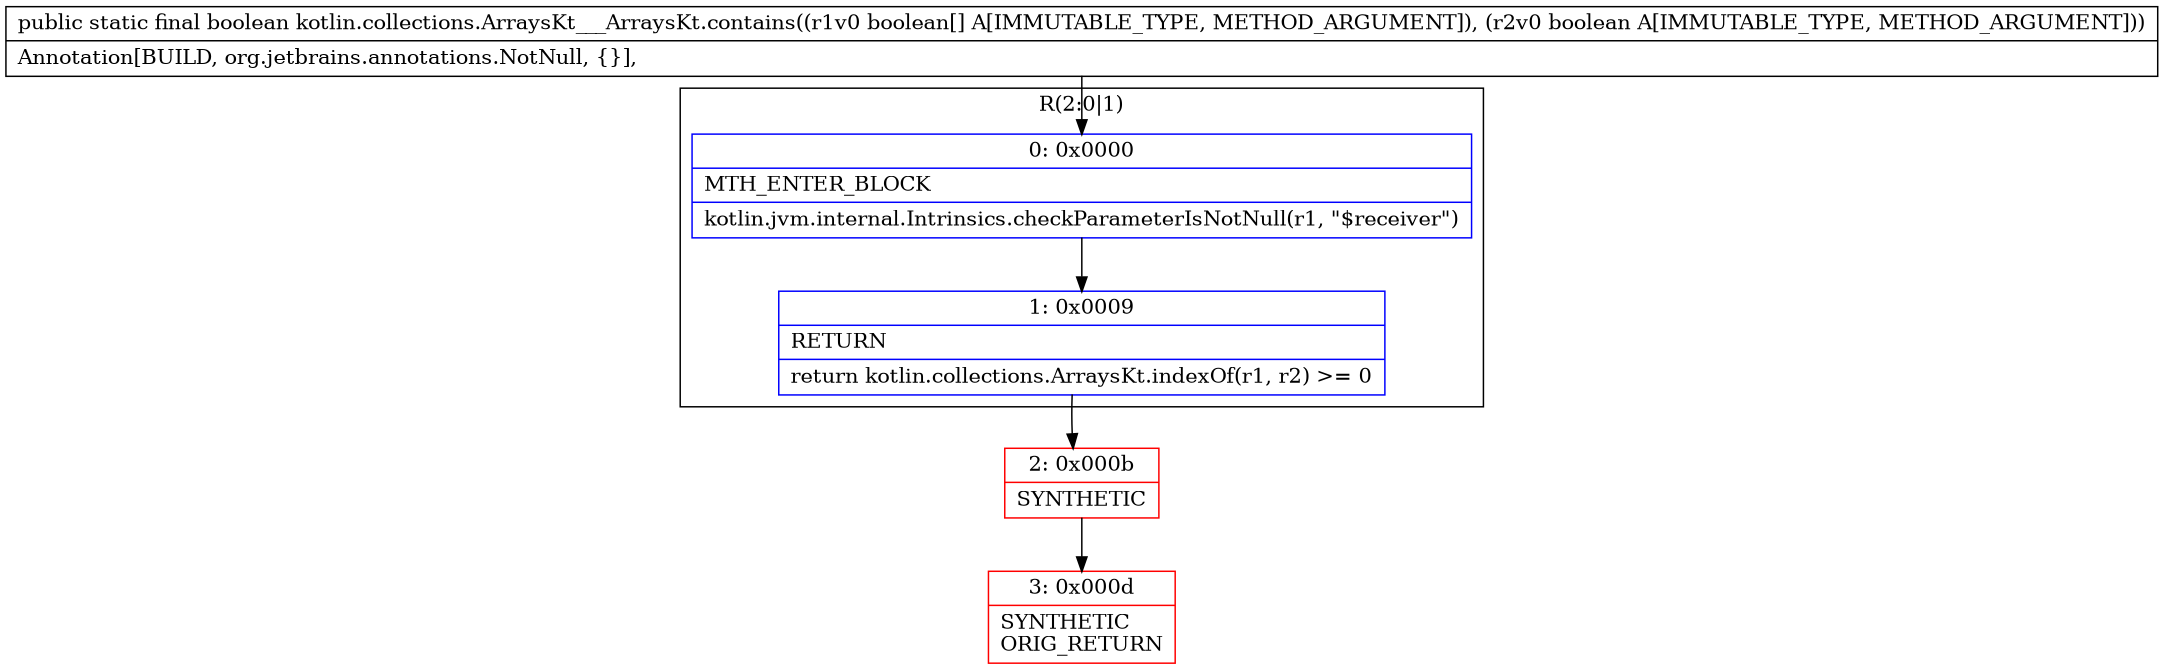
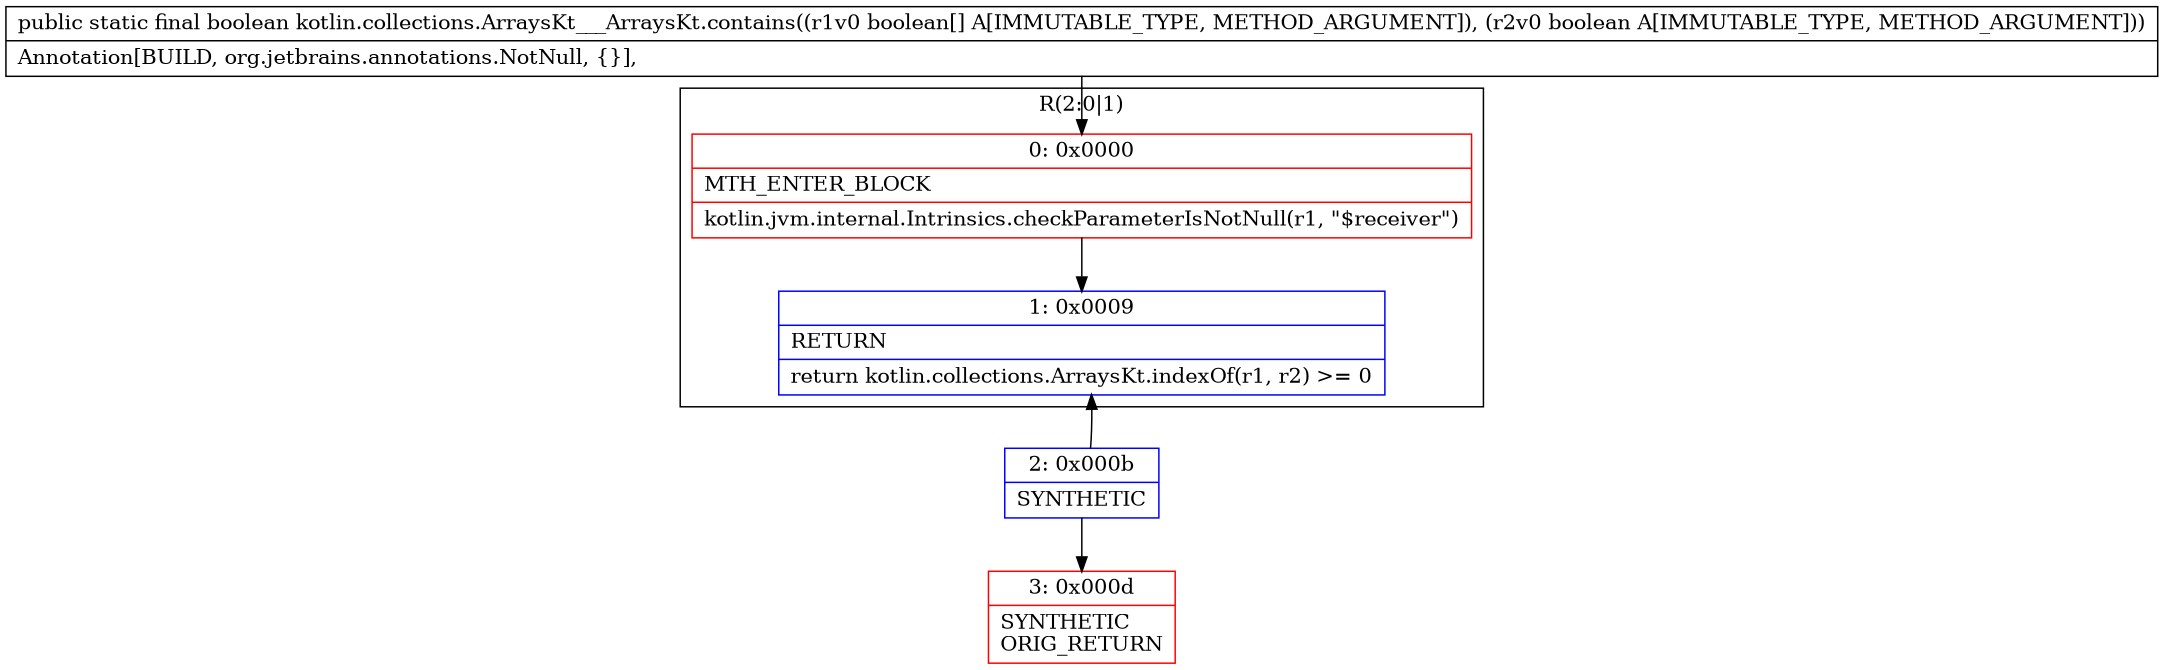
node "0: 0x0000": color blue -> red
edge "1: 0x0009" -> "2: 0x000b": reversed
node "2: 0x000b": color red -> blue
